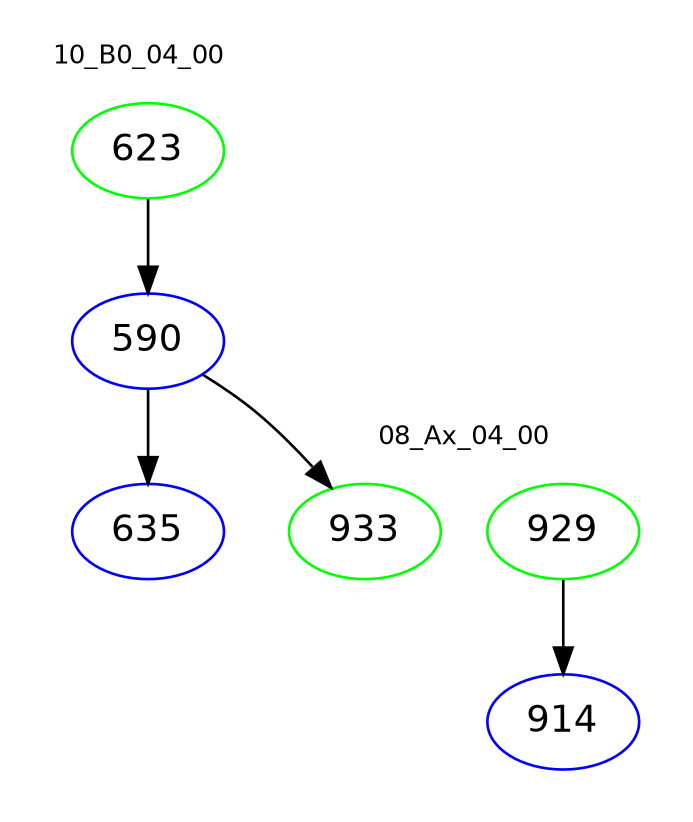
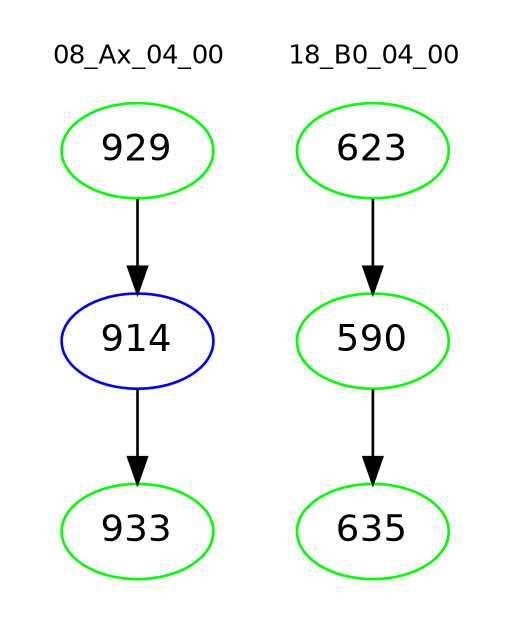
cluster "10_B0_04_00": label "10_B0_04_00" -> "18_B0_04_00"
node "590": color blue -> green
edge "590" -> "933": now "914" -> "933"
node "635": color blue -> green
